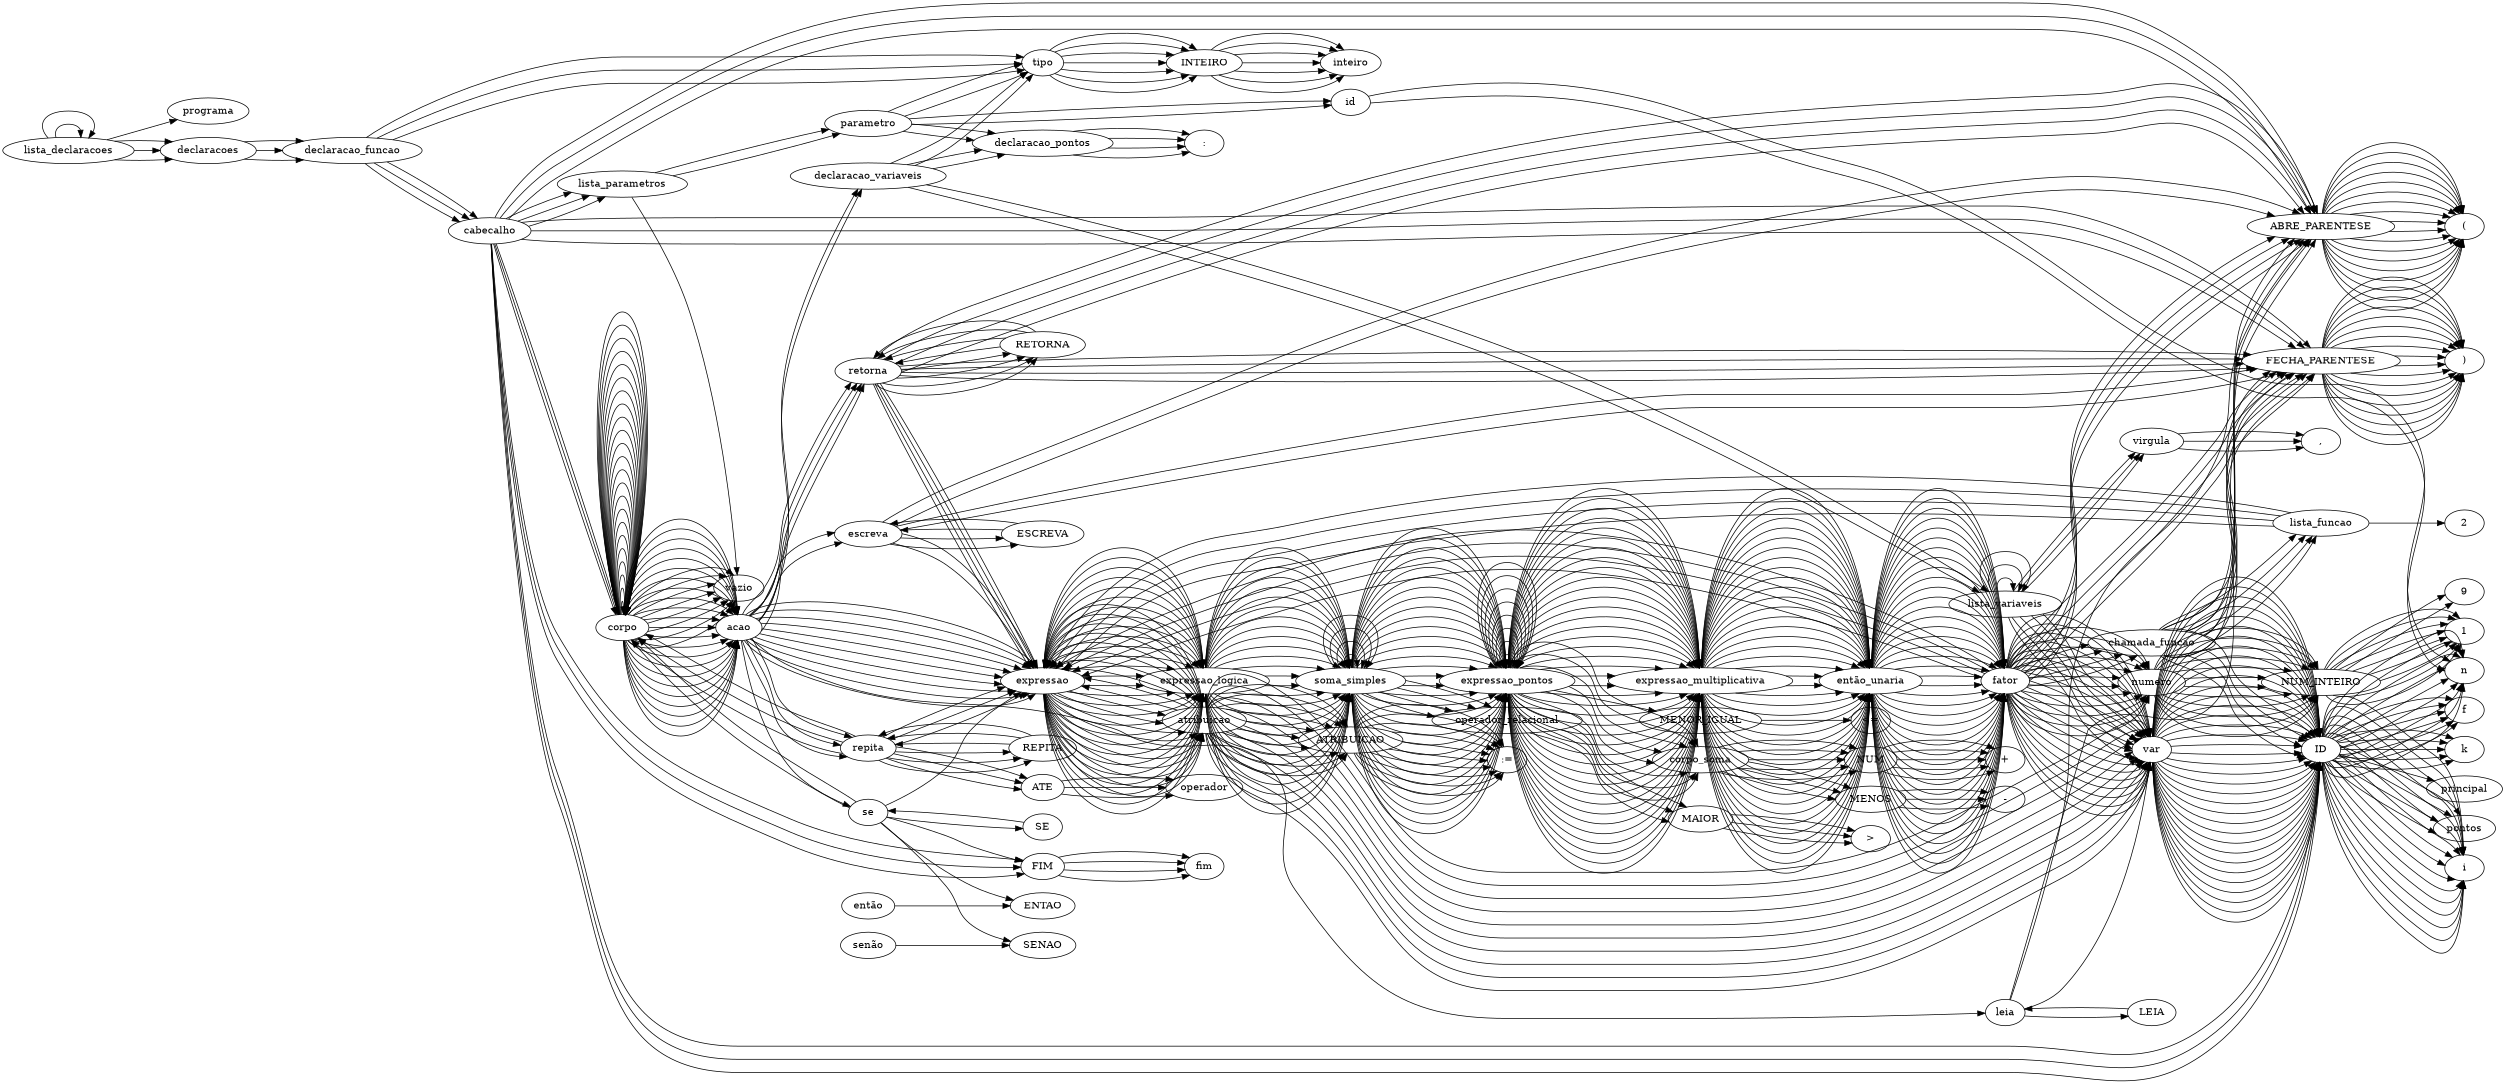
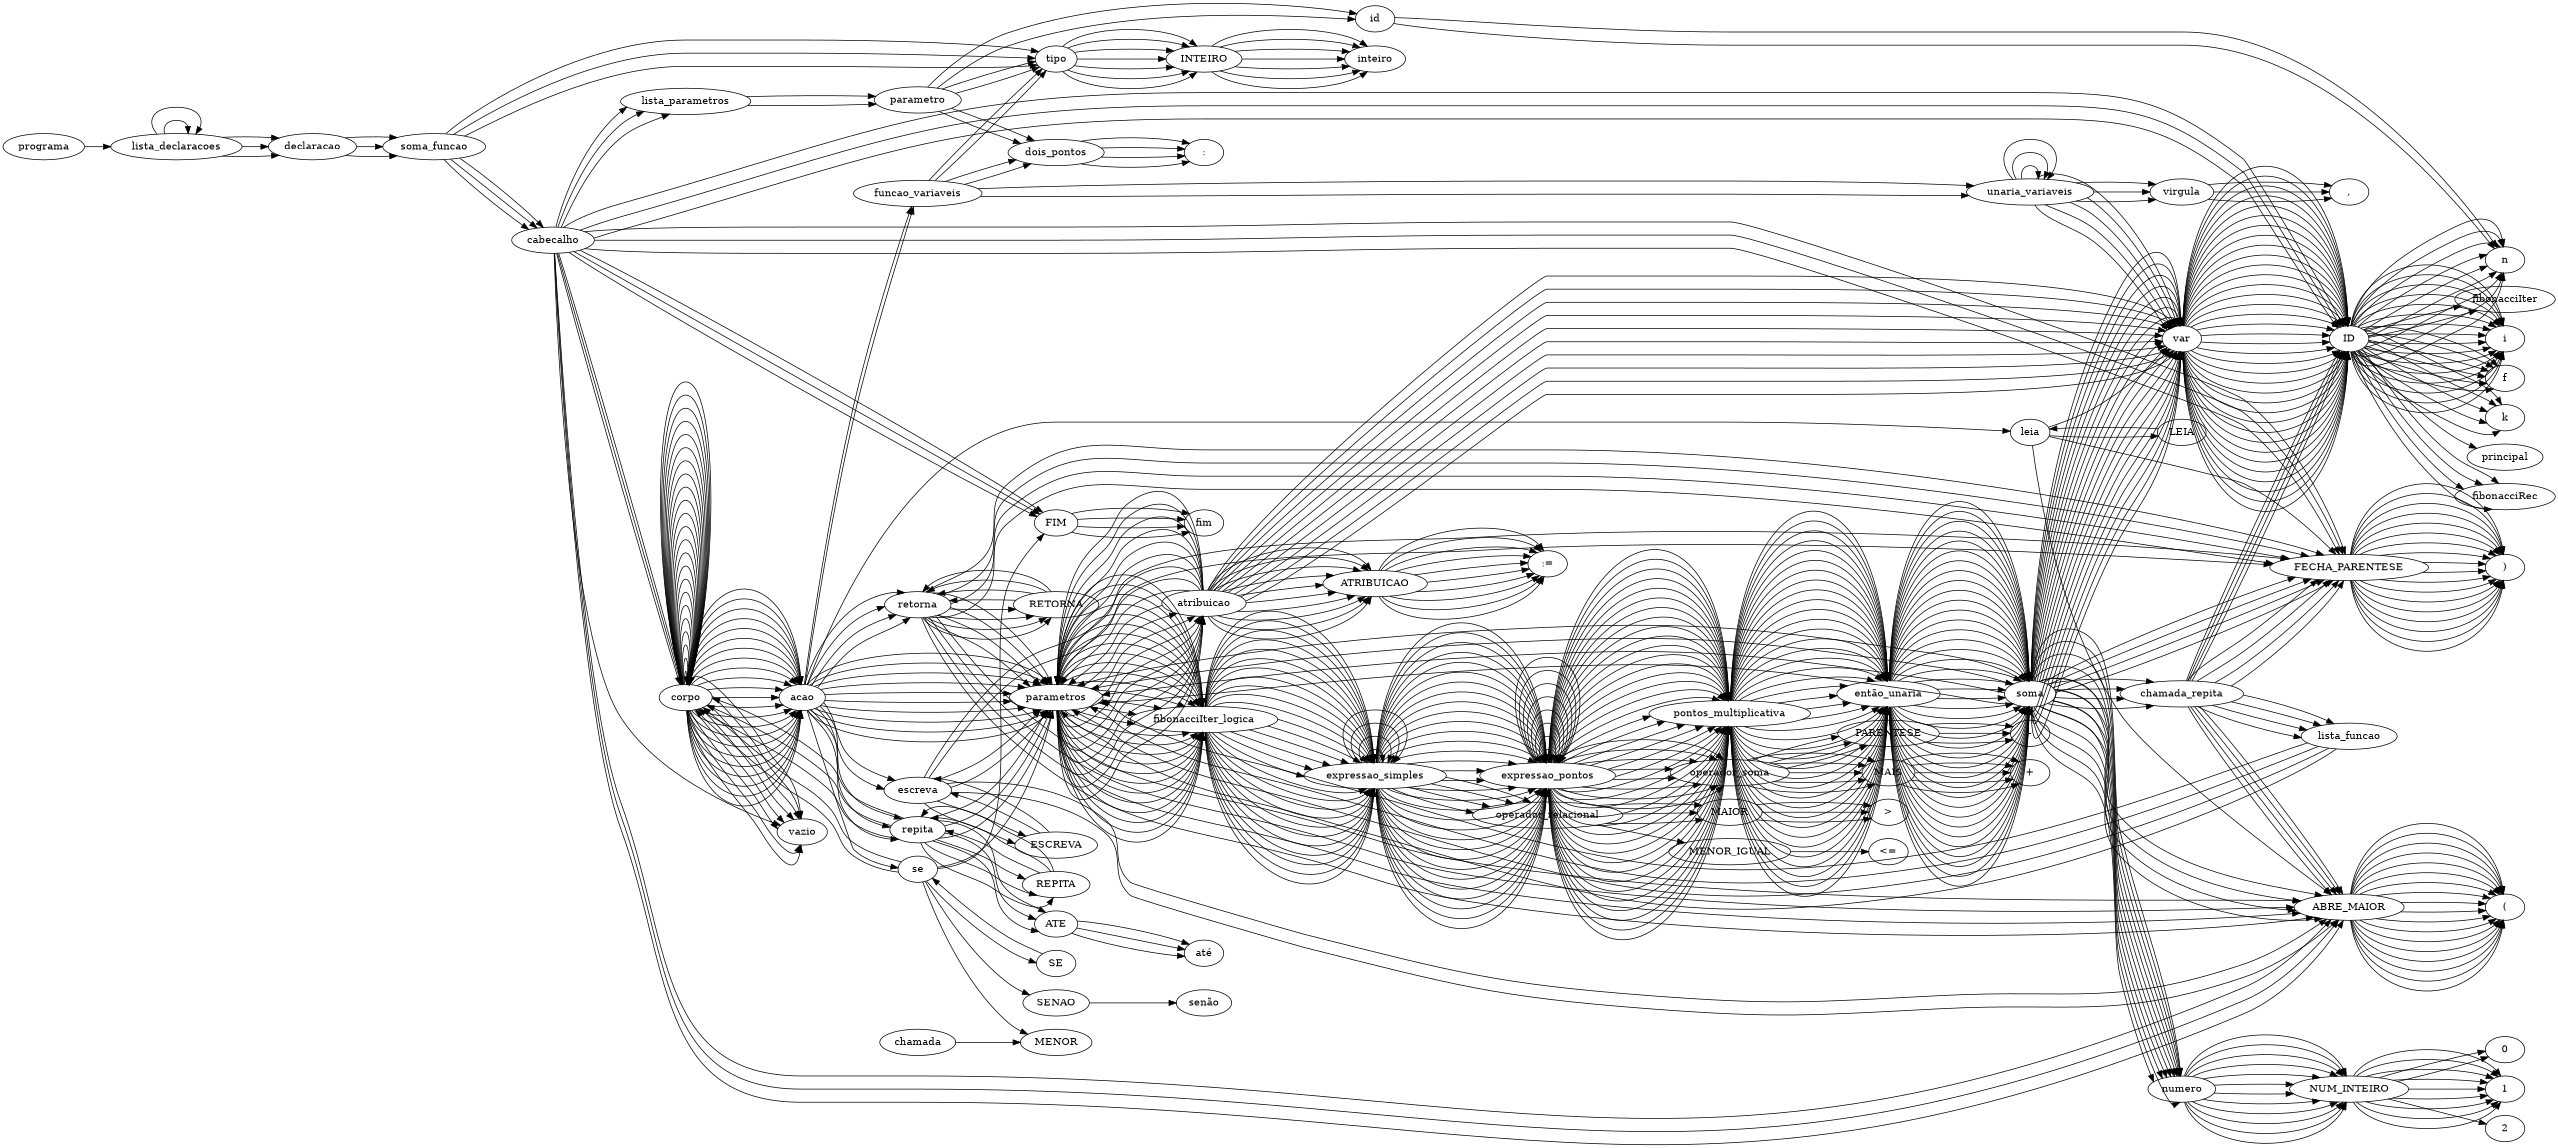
edge "lista_declaracoes" -> "programa": reversed
node "declaracao_pontos": label "declaracao_pontos" -> "dois_pontos"
node "declaracoes": label "declaracoes" -> "declaracao"
node "declaracao_funcao": label "declaracao_funcao" -> "soma_funcao"
node "declaracao_variaveis": label "declaracao_variaveis" -> "funcao_variaveis"
node "ABRE_PARENTESE": label "ABRE_PARENTESE" -> "ABRE_MAIOR"
node "fibonacciIter": added
edge "lista_parametros" -> "vazio": now "cabecalho" -> "vazio"
edge "lista_funcao" -> "2": now "NUM_INTEIRO" -> "2"
node "9": label "9" -> "0"
node "lista_variaveis": label "lista_variaveis" -> "unaria_variaveis"
node "chamada_funcao": label "chamada_funcao" -> "chamada_repita"
node "expressao": label "expressao" -> "parametros"
node "expressao_logica": label "expressao_logica" -> "fibonacciIter_logica"
node "soma_simples": label "soma_simples" -> "expressao_simples"
node "expressao_multiplicativa": label "expressao_multiplicativa" -> "pontos_multiplicativa"
node "fator": label "fator" -> "soma"
edge "expressao_pontos" -> "MENOR_IGUAL": now "operador_relacional" -> "MENOR_IGUAL"
node "corpo_soma": label "corpo_soma" -> "operador_soma"
node "NUM": label "NUM" -> "MAIS"
node "operador": label "operador" -> "até"
node "MENOS": label "MENOS" -> "PARENTESE"
node "pontos": label "pontos" -> "fibonacciRec"
node "então": label "então" -> "chamada"
node "ENTAO": label "ENTAO" -> "MENOR"
edge "senão" -> "SENAO": reversed
